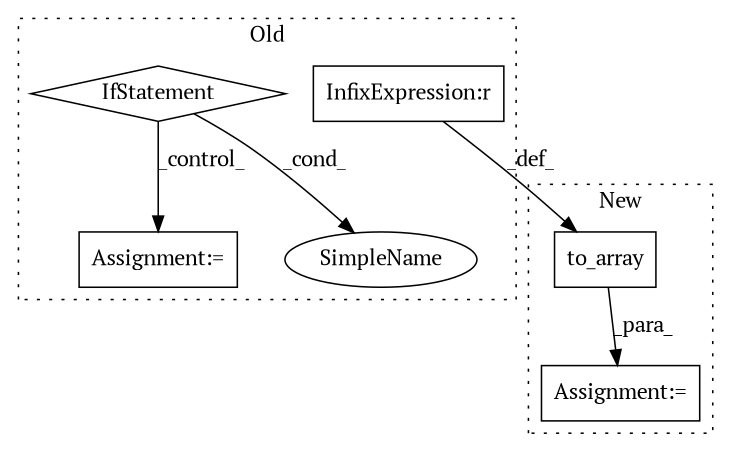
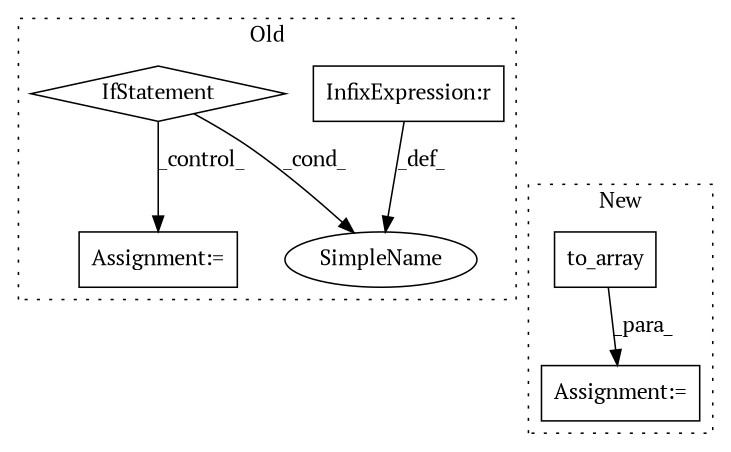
edge "InfixExpression:r" -> "to_array": now "InfixExpression:r" -> "SimpleName"
